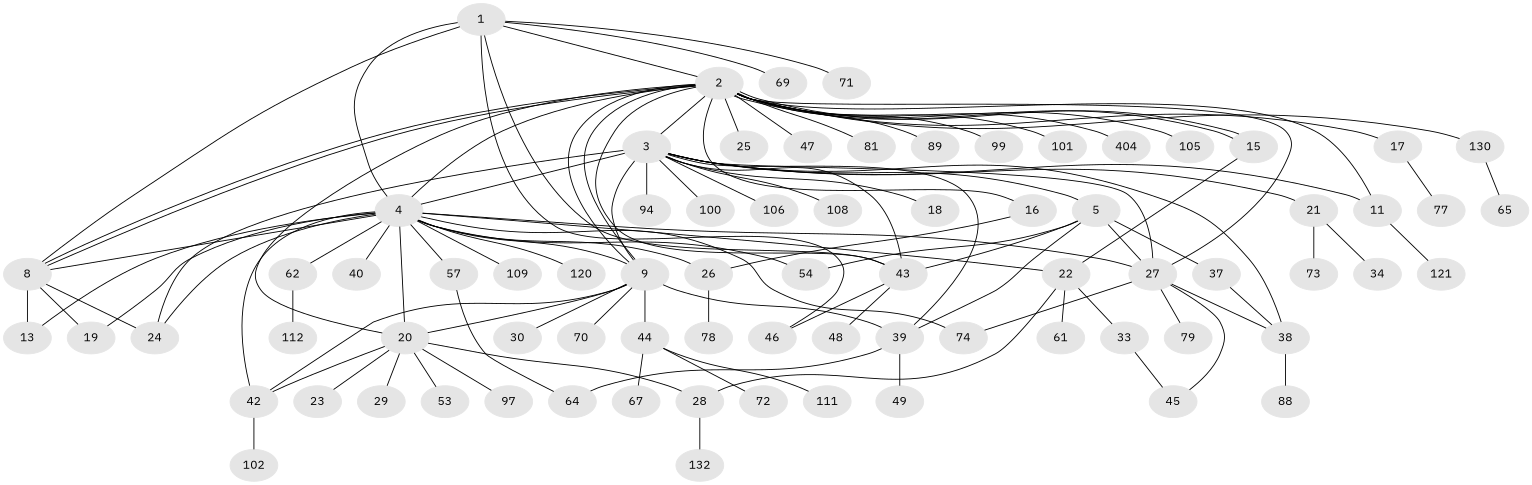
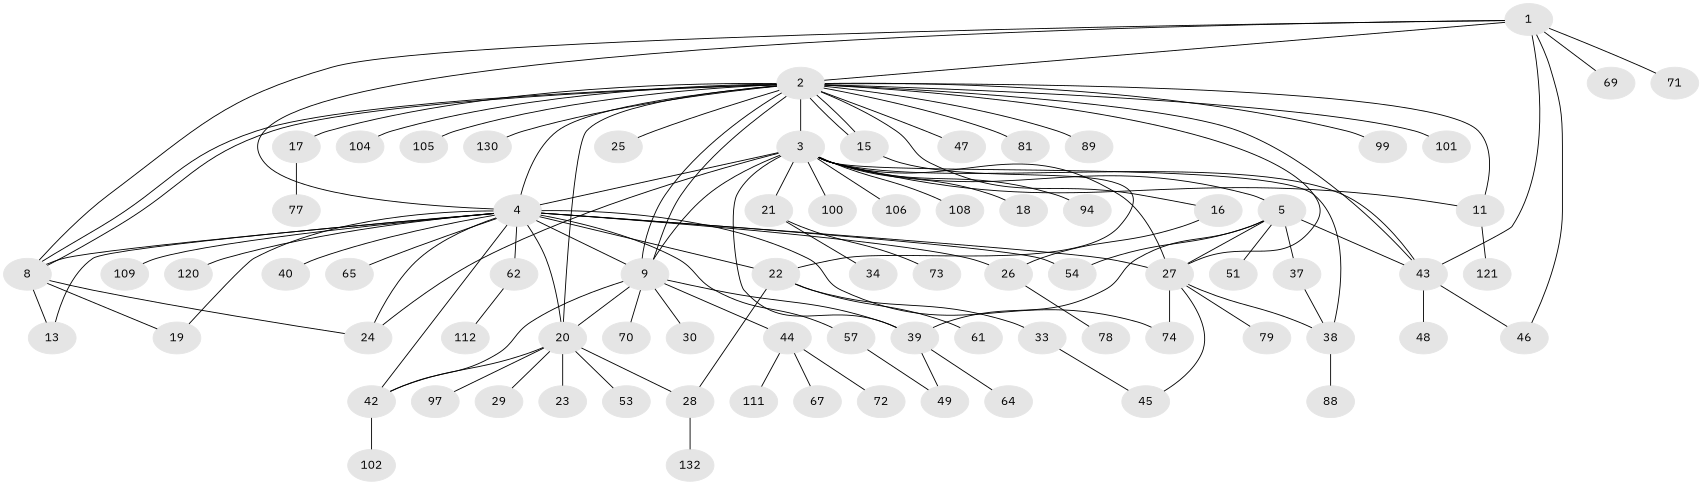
node "404": label "404" -> "104"
edge "130" -- "65": now "4" -- "65"
node "51": added
edge "57" -- "64": now "57" -- "49"
